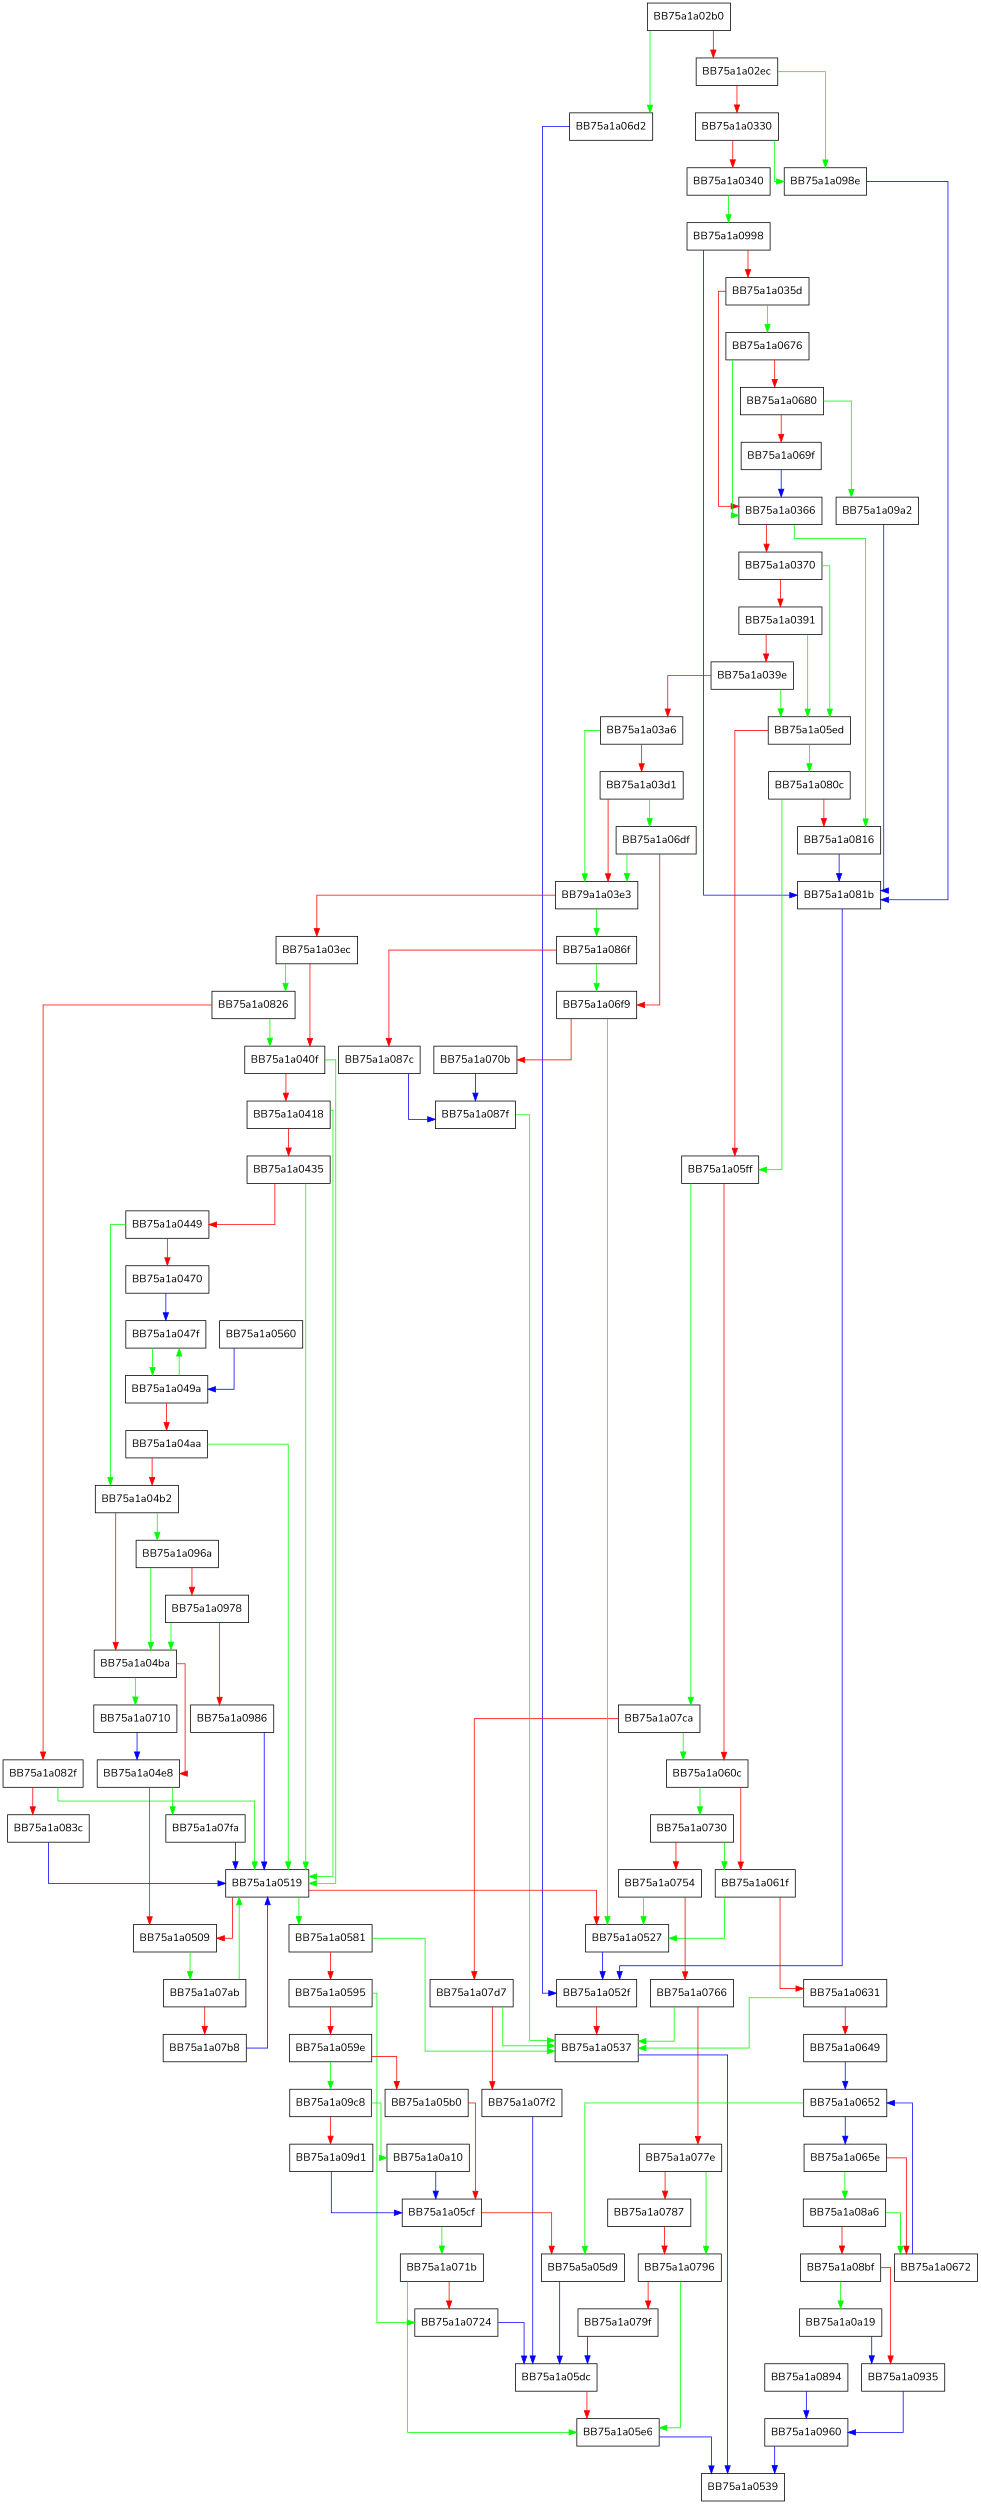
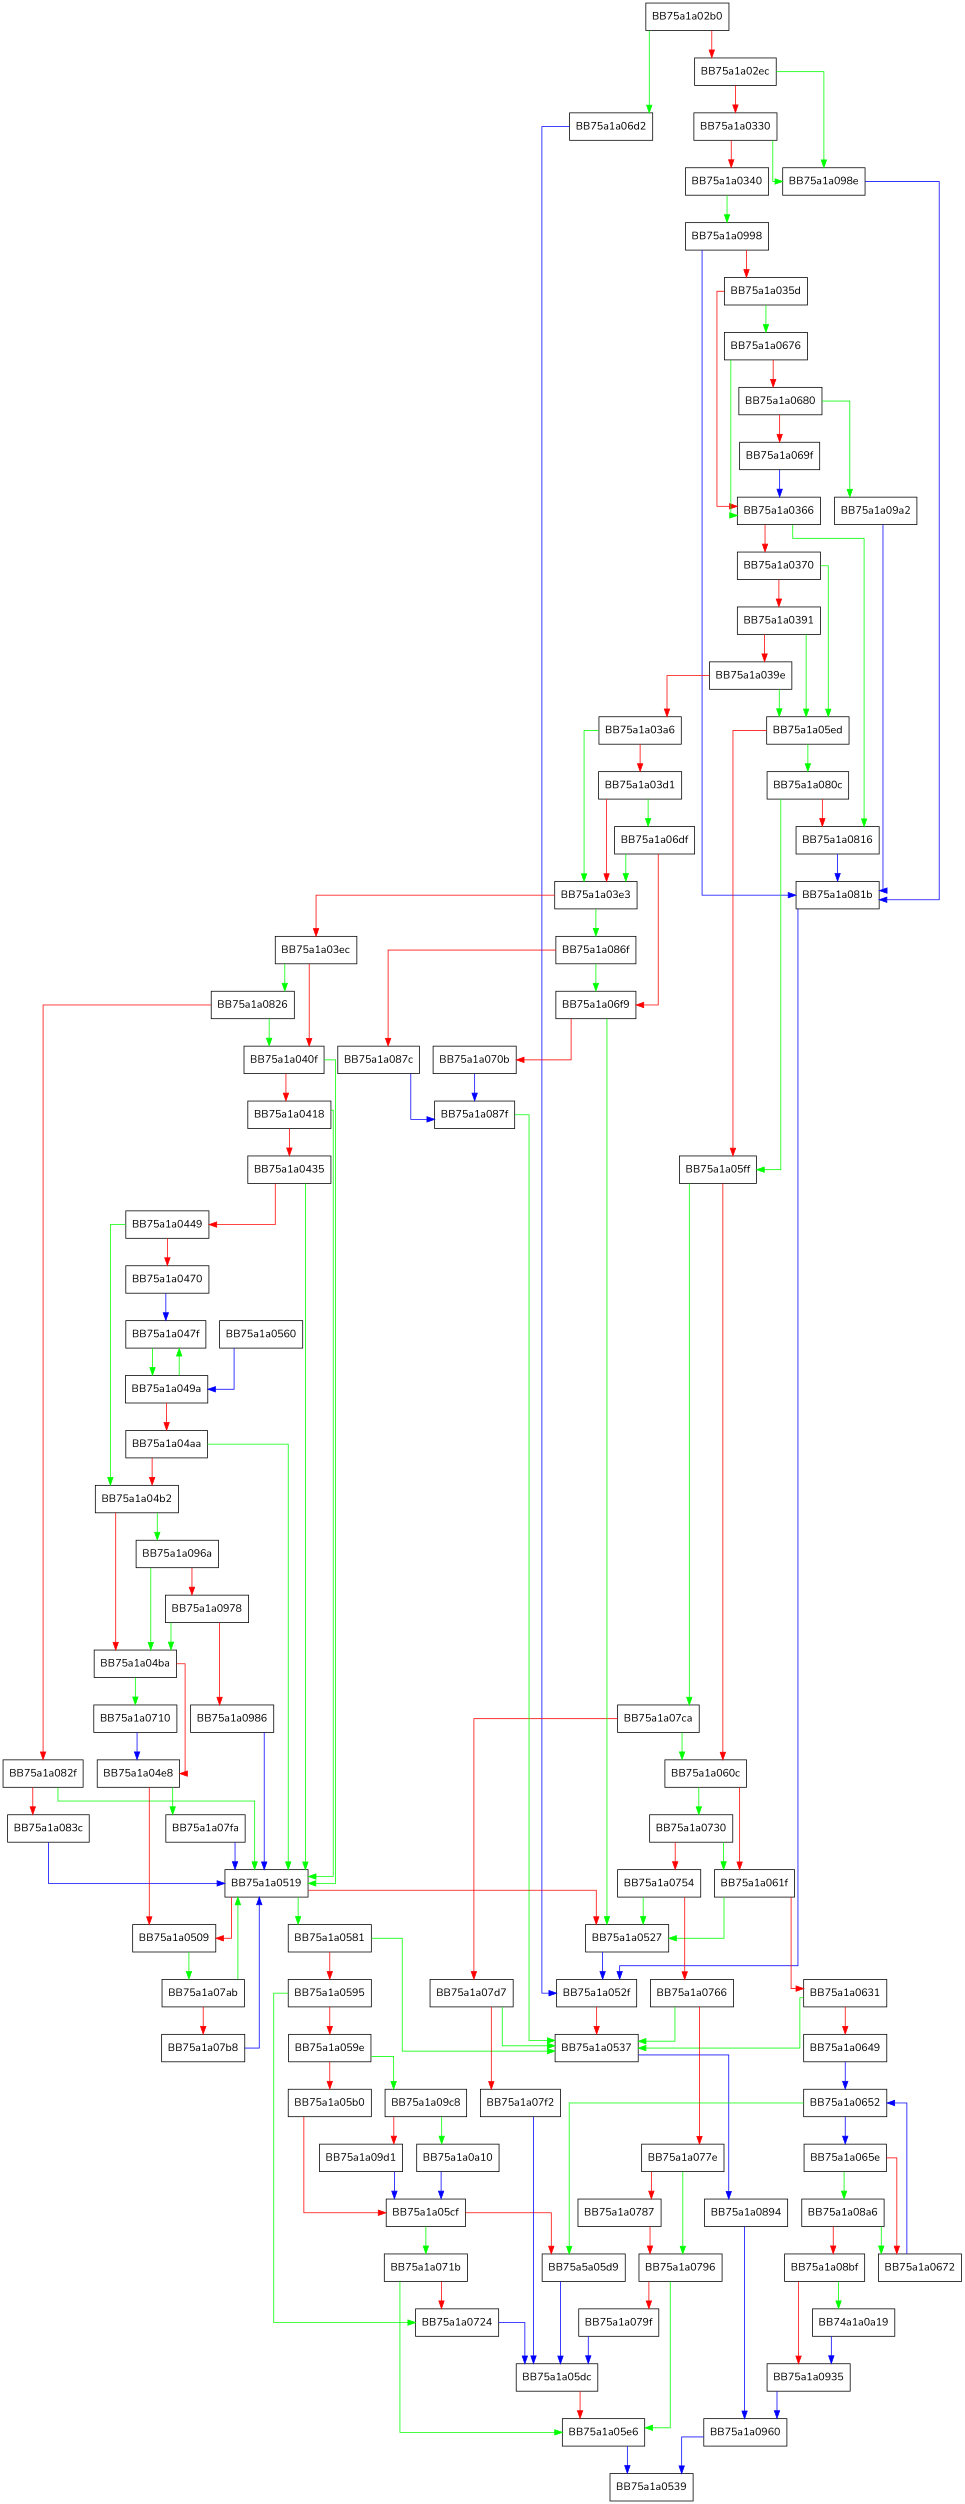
node "BB79a1a03e3": label "BB79a1a03e3" -> "BB75a1a03e3"
edge "BB75a1a0537" -> "BB75a1a0539": now "BB75a1a0537" -> "BB75a1a0894"
node "BB75a1a0a19": label "BB75a1a0a19" -> "BB74a1a0a19"
